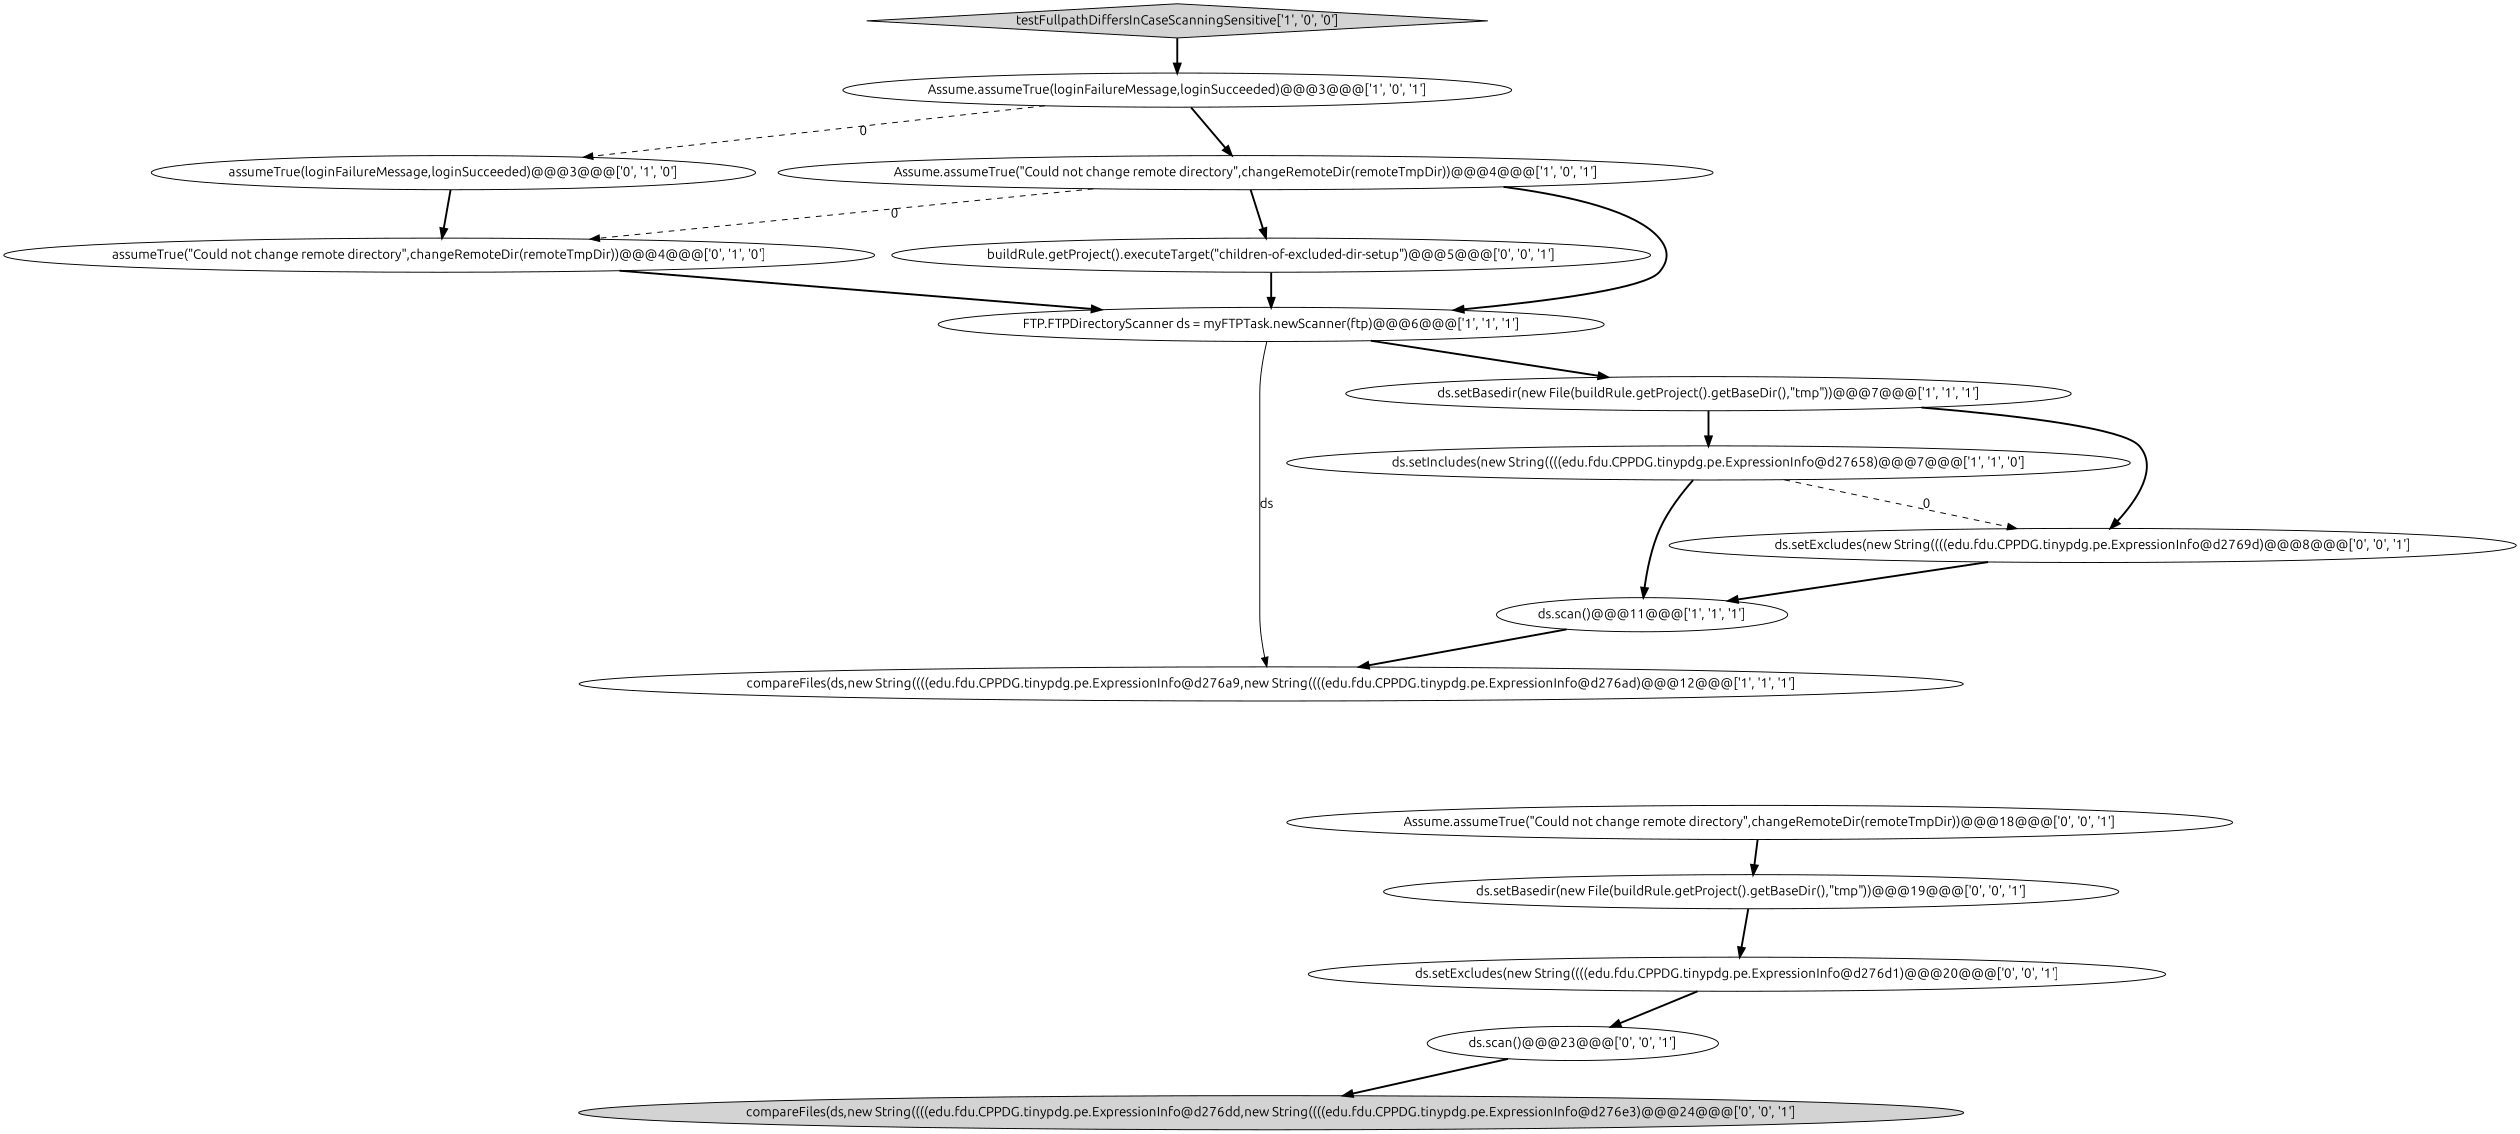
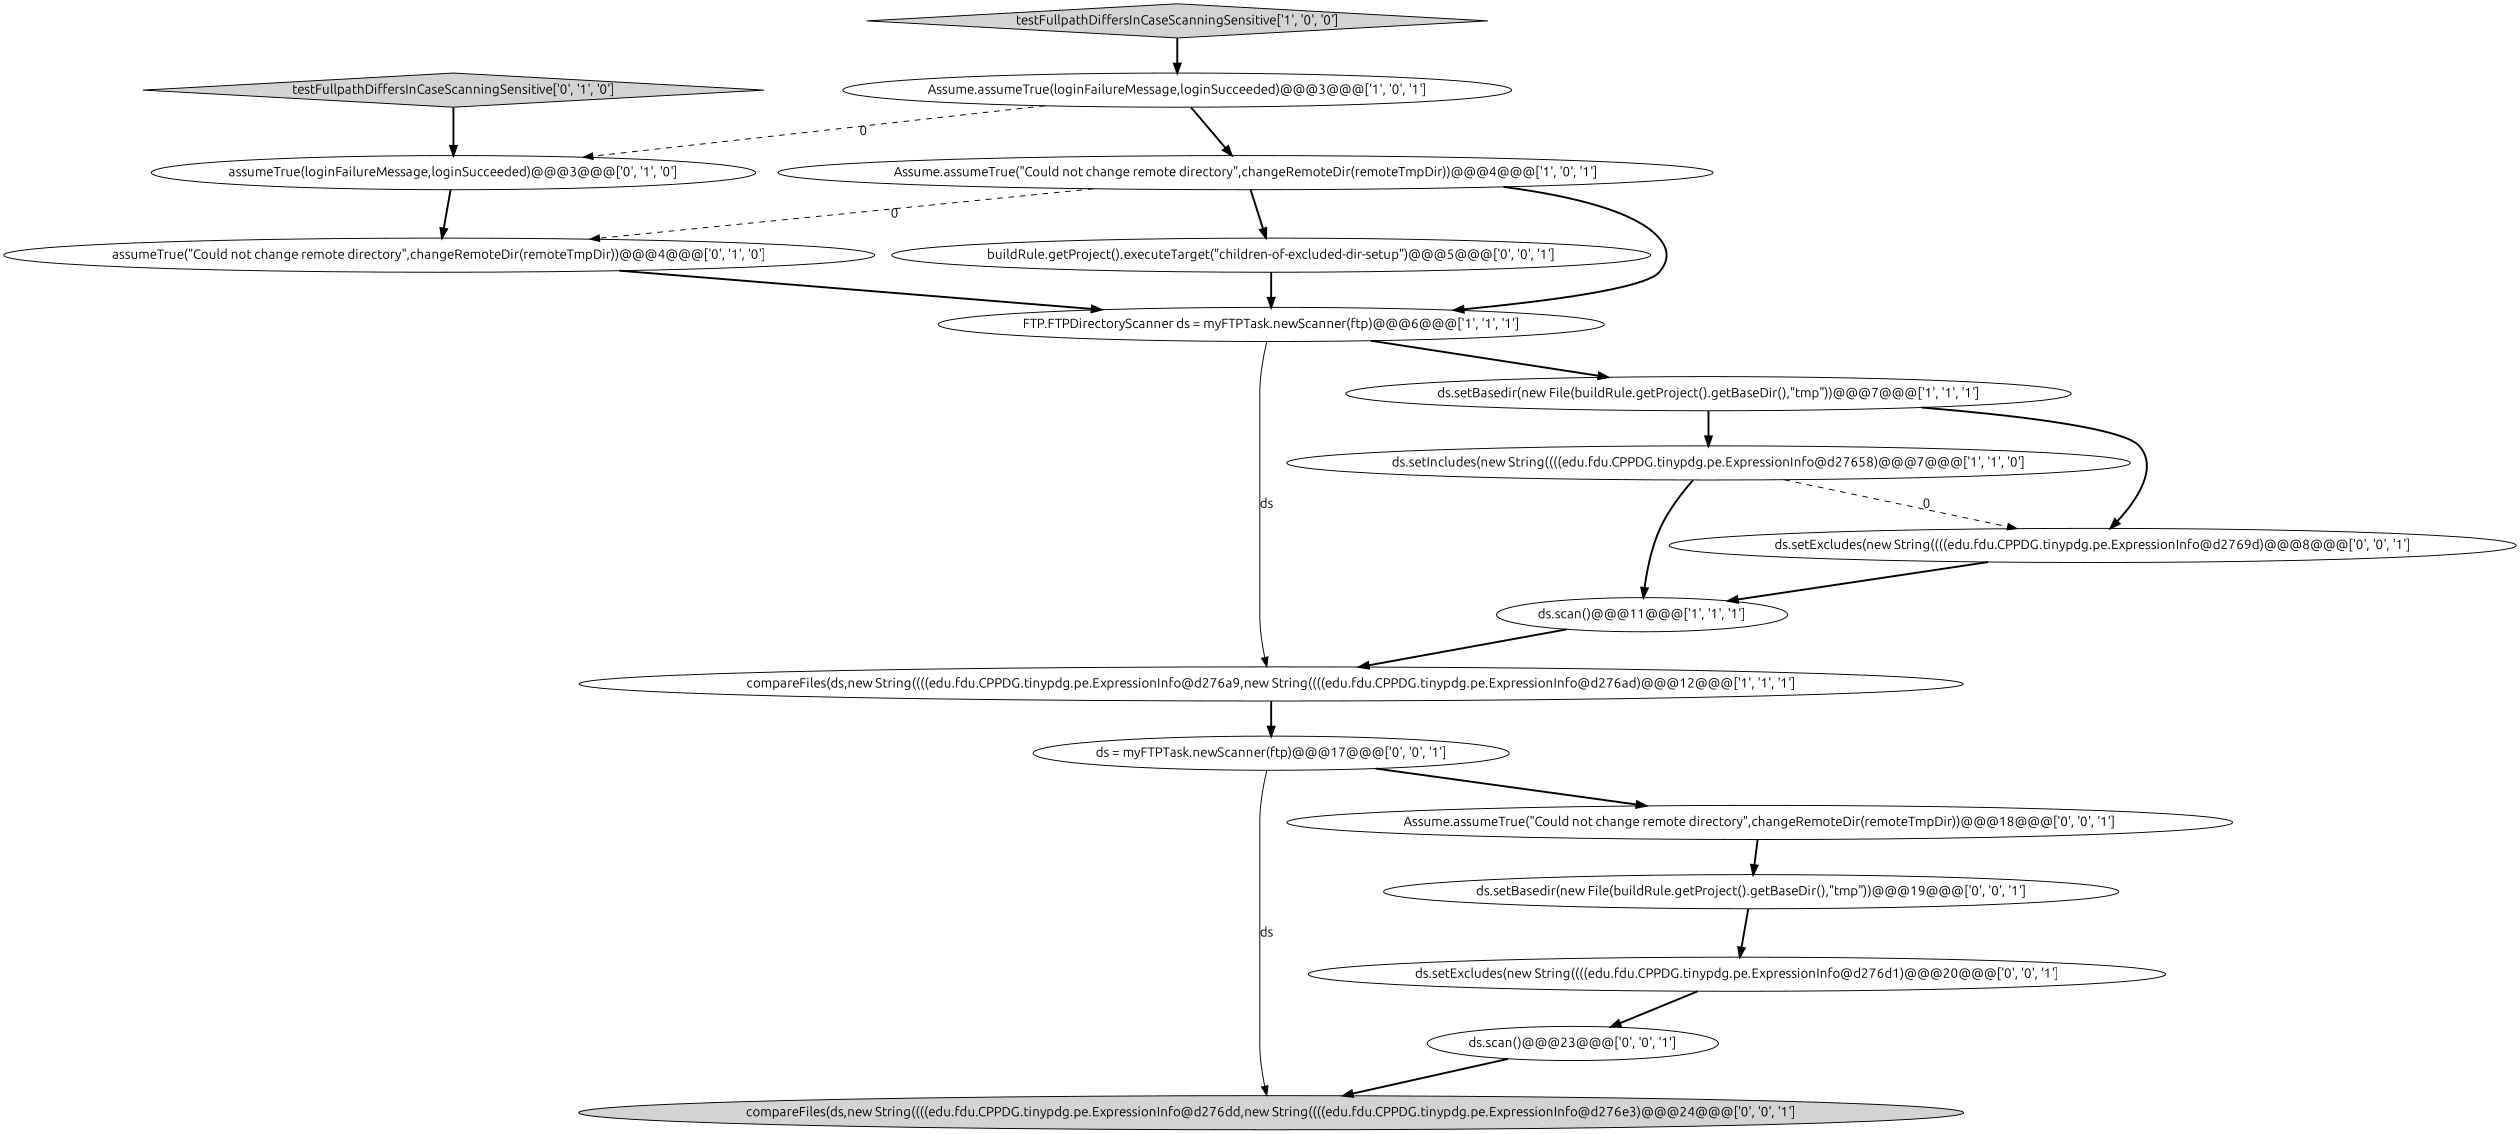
node "testFullpathDiffersInCaseScanningSensitive['0', '1', '0']": added
node "ds = myFTPTask.newScanner(ftp)@@@17@@@['0', '0', '1']": added
